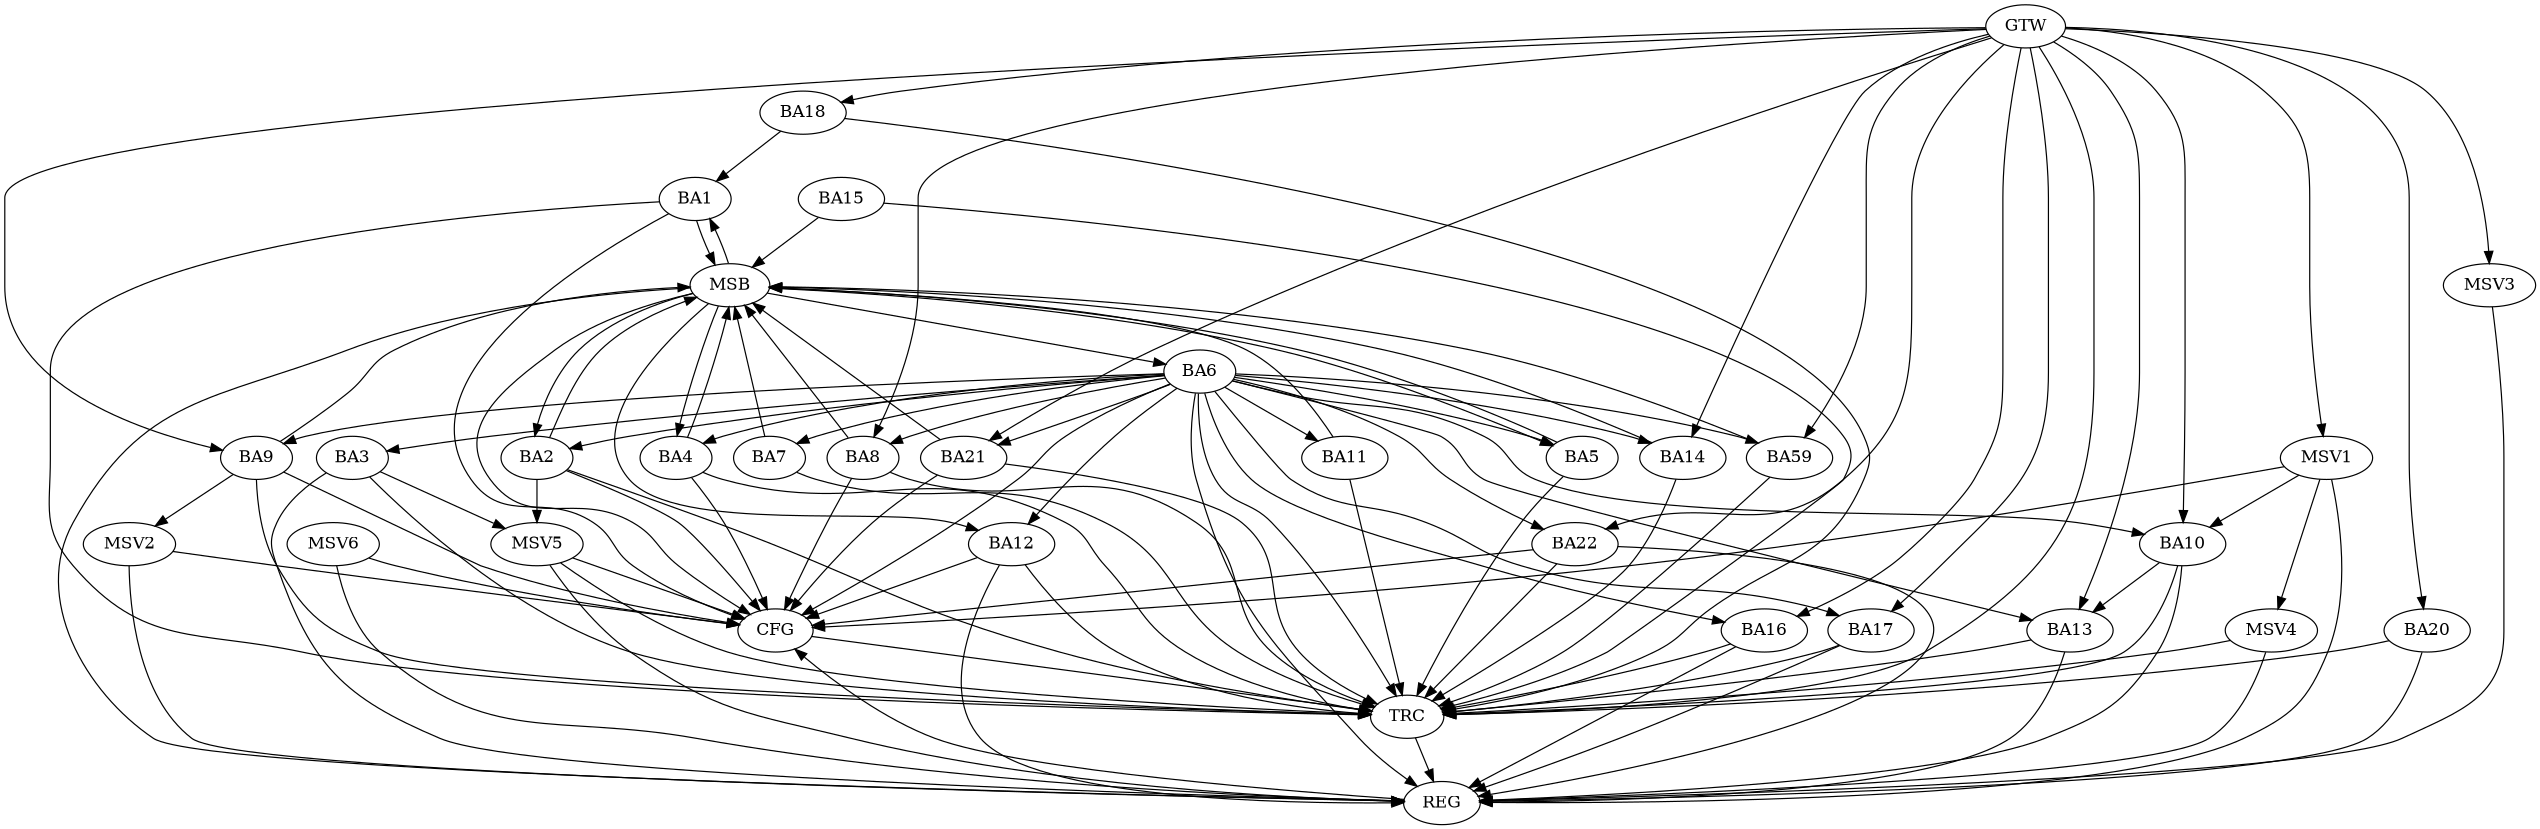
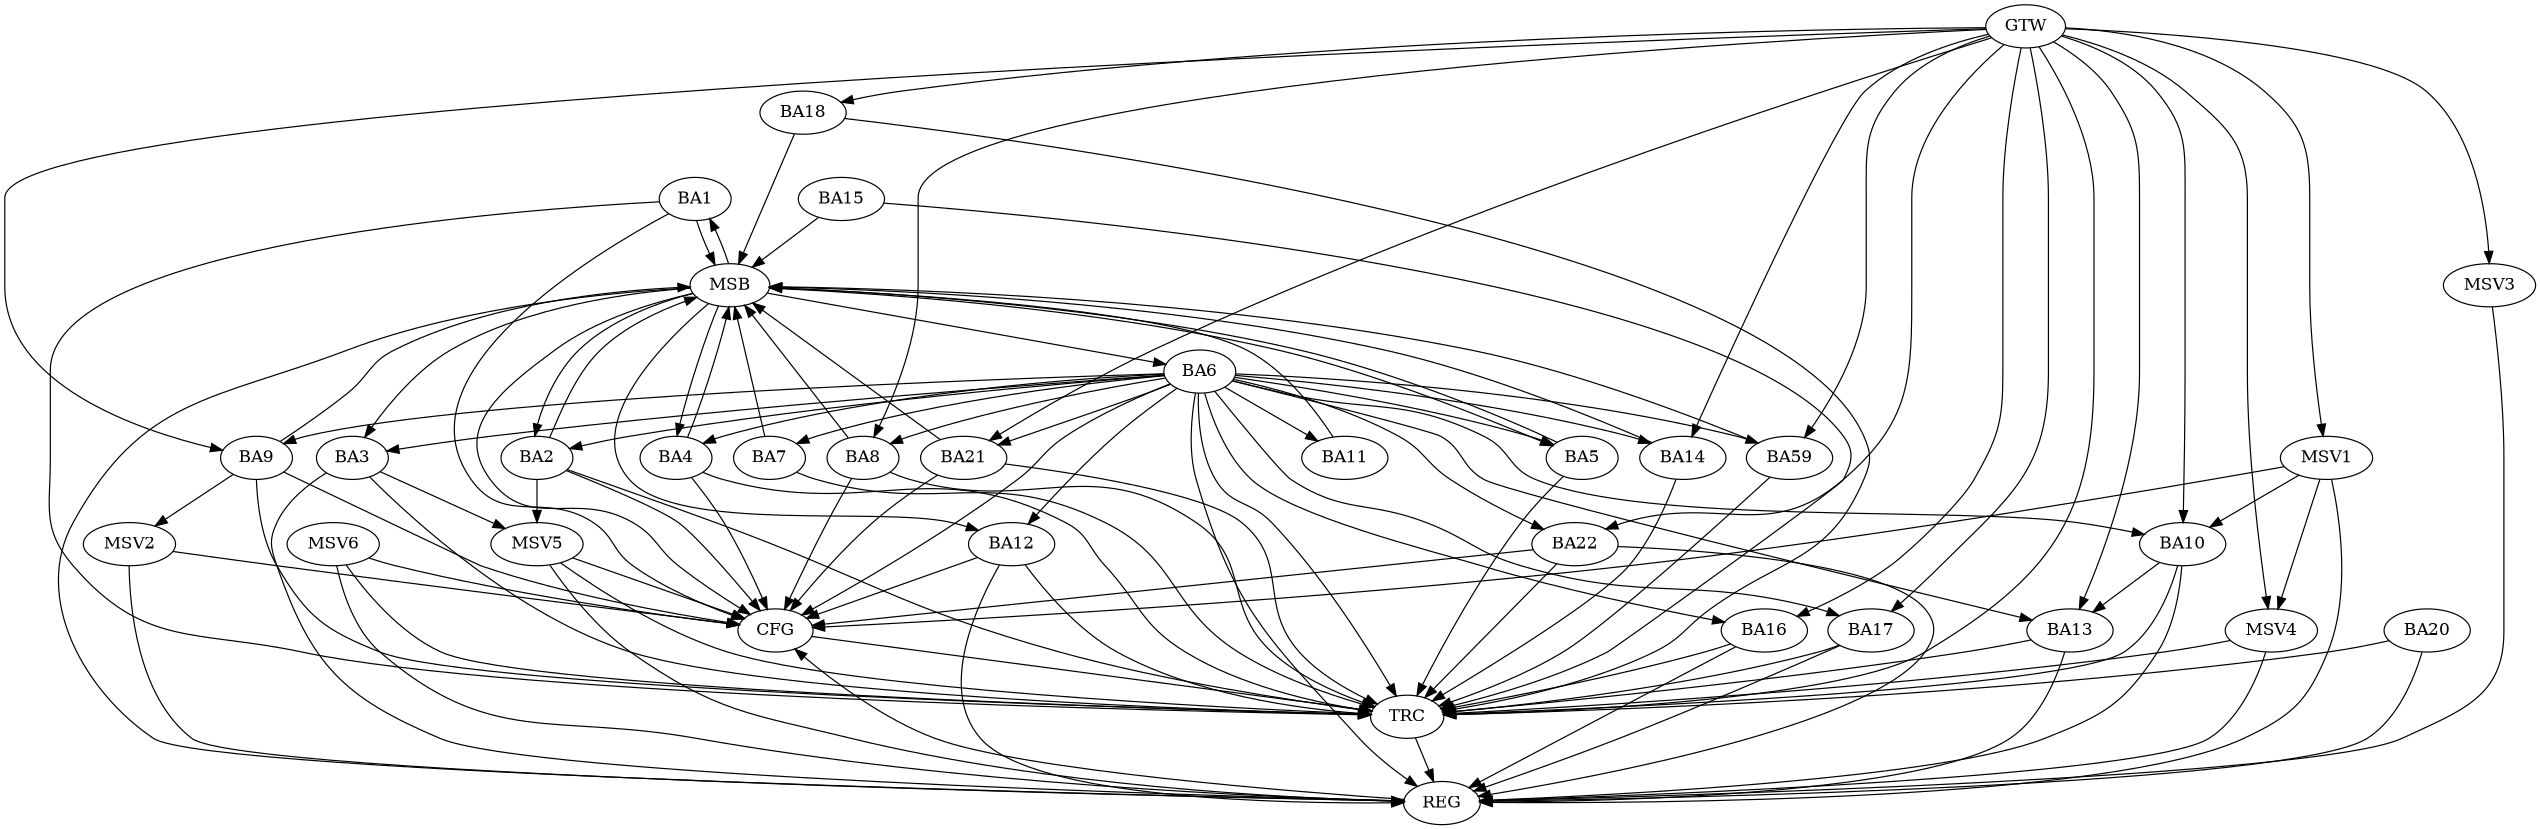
edge "BA18" -> "BA1": now "BA18" -> "MSB"
edge "GTW" -> "BA20": now "GTW" -> "MSV4"
edge "MSB" -> "BA3": added
edge "BA11" -> "TRC": now "MSV6" -> "TRC"
